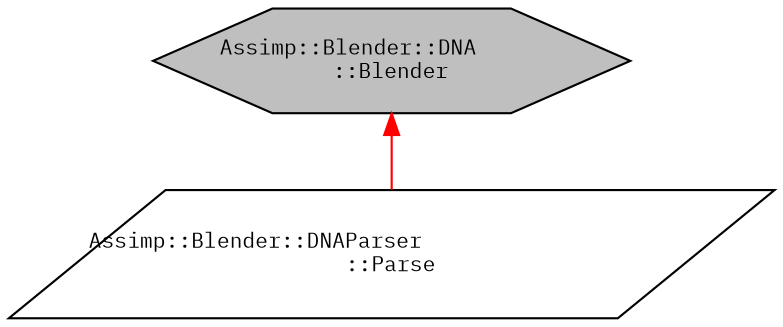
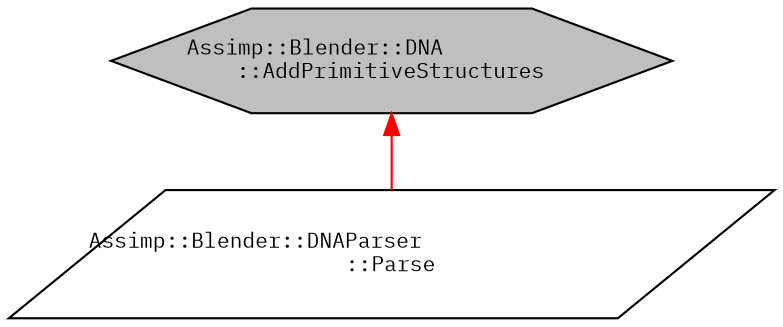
node "Assimp::Blender::DNA ::Blender": label "Assimp::Blender::DNA ::Blender" -> "Assimp::Blender::DNA ::AddPrimitiveStructures"
